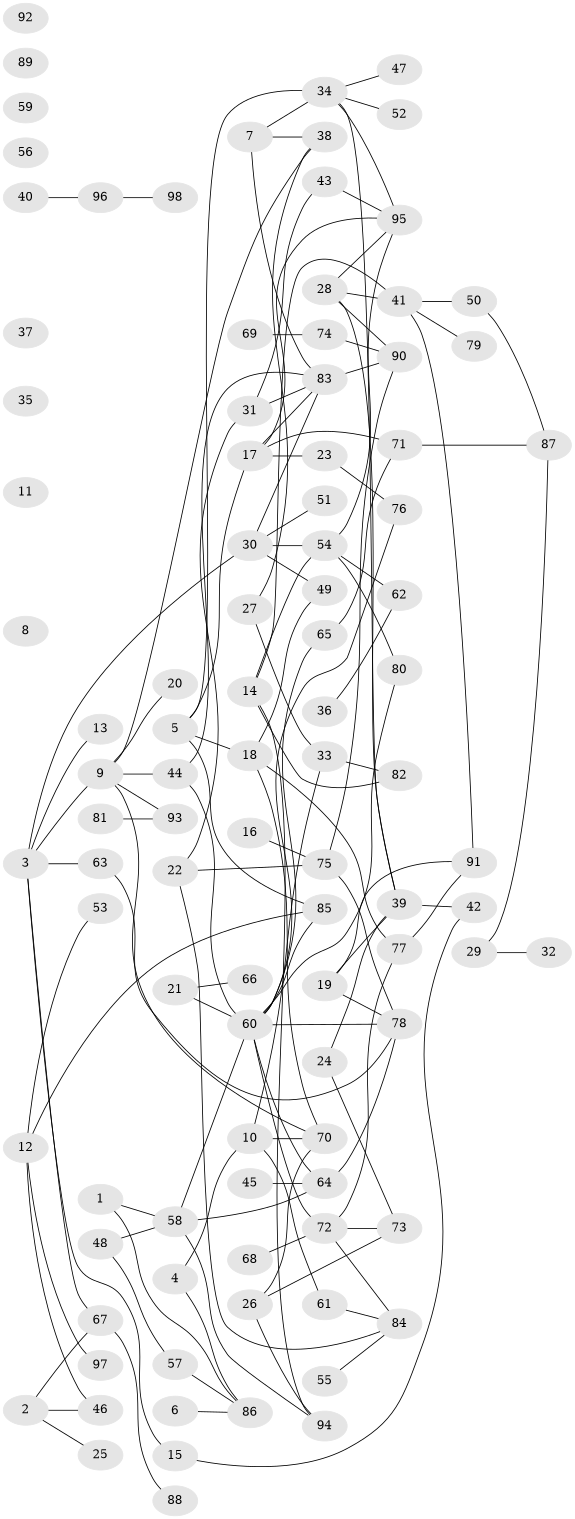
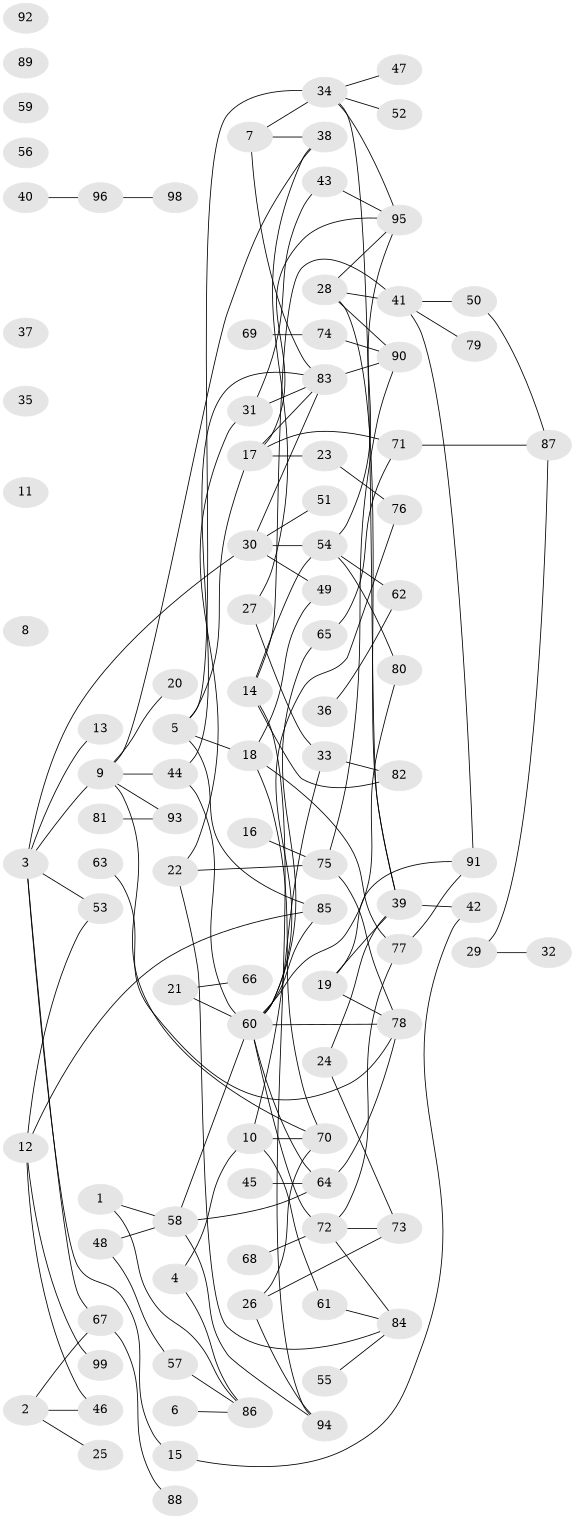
edge "3" -- "63": now "3" -- "53"
node "97": label "97" -> "99"
